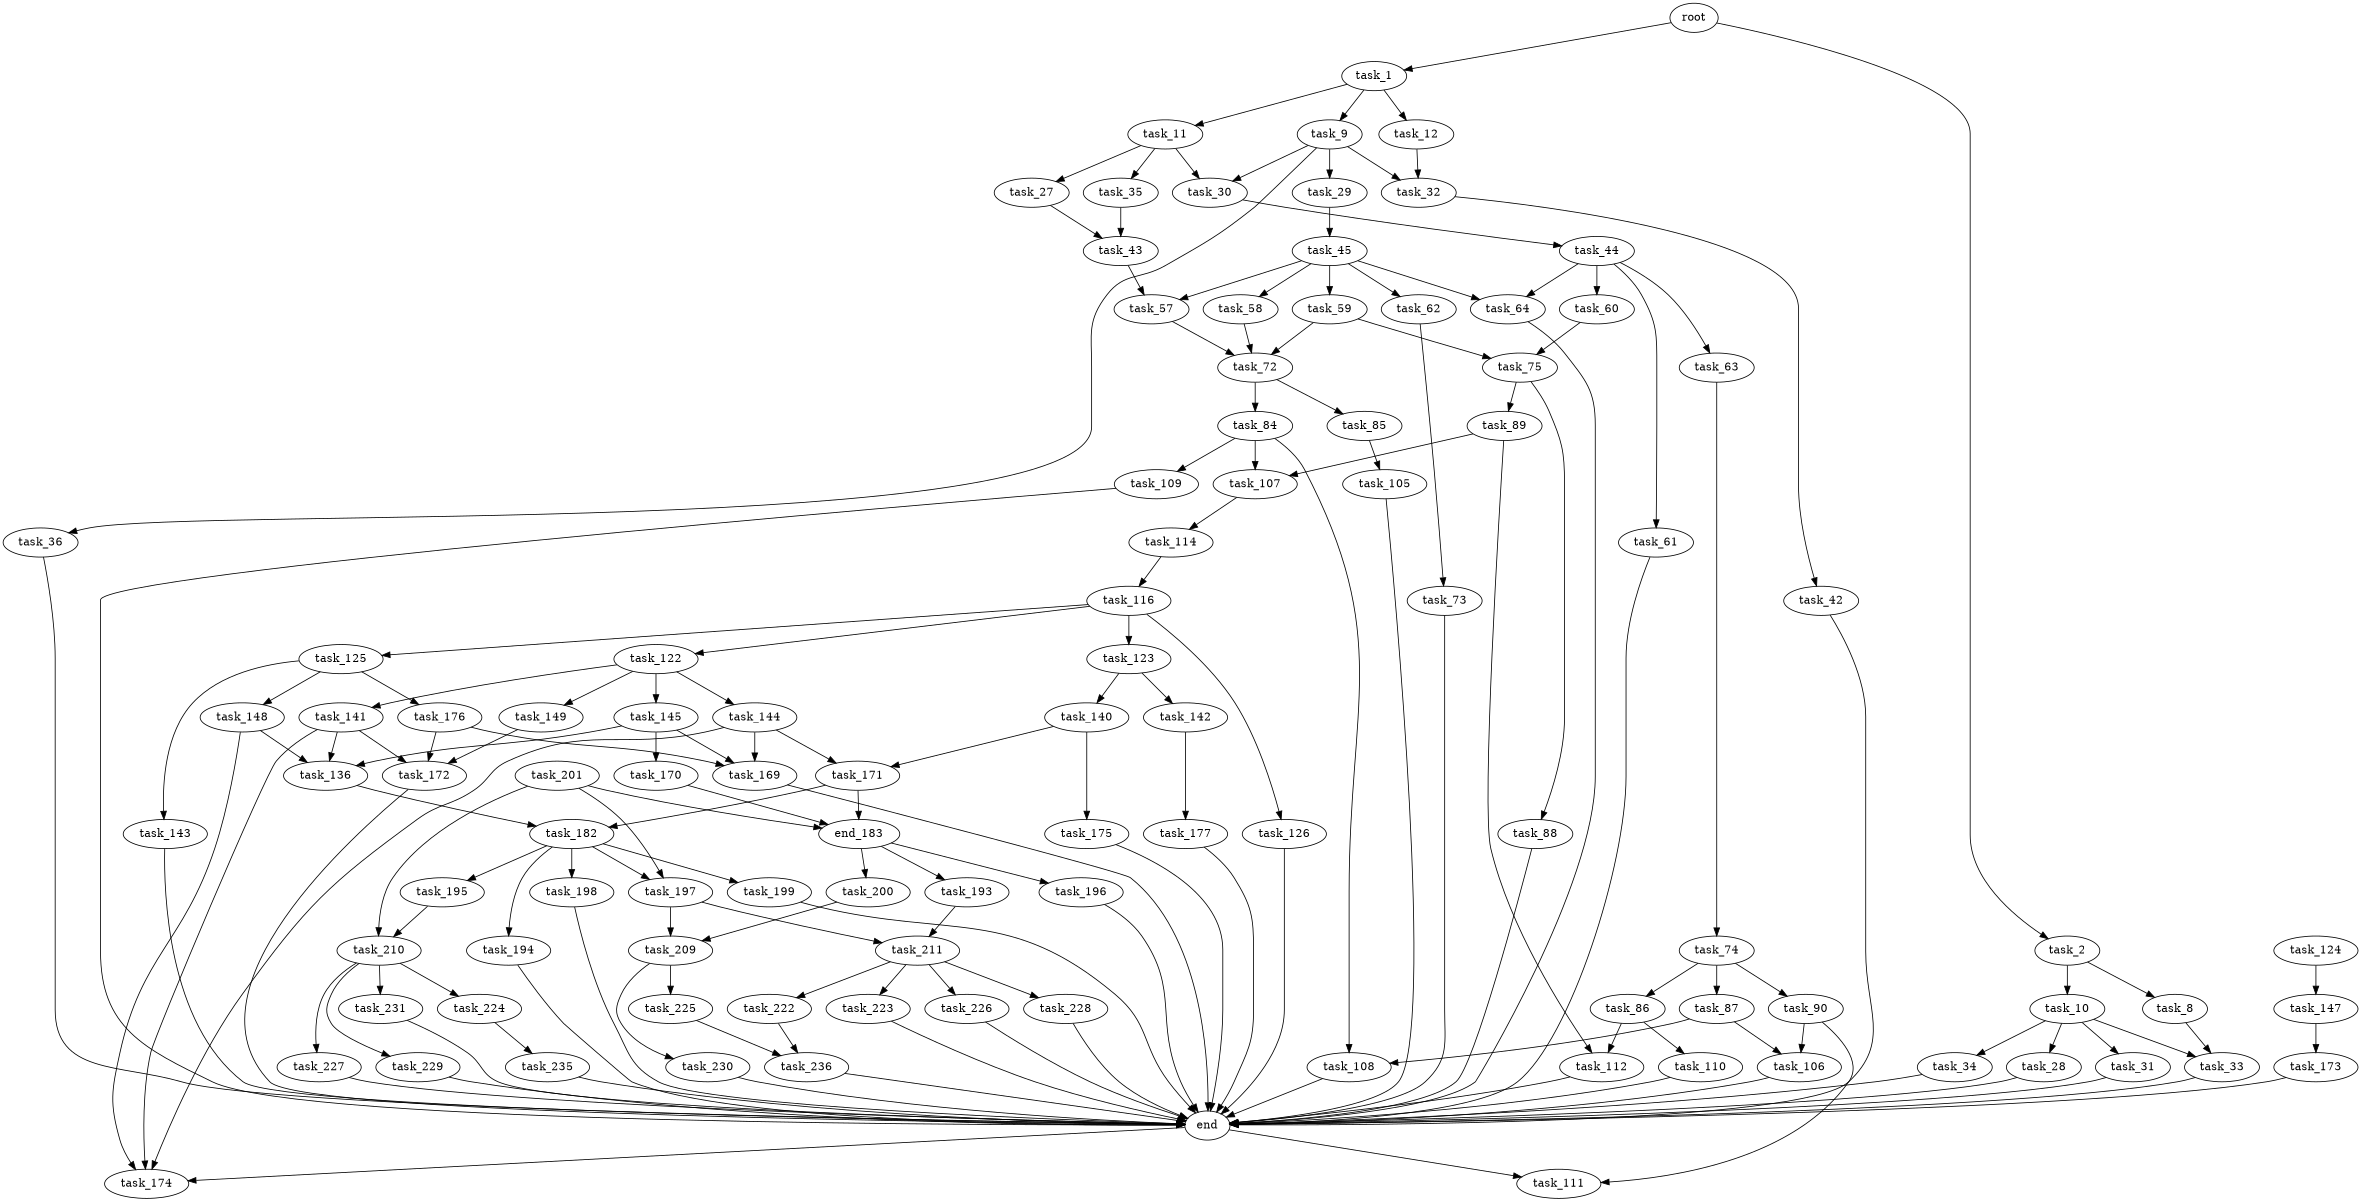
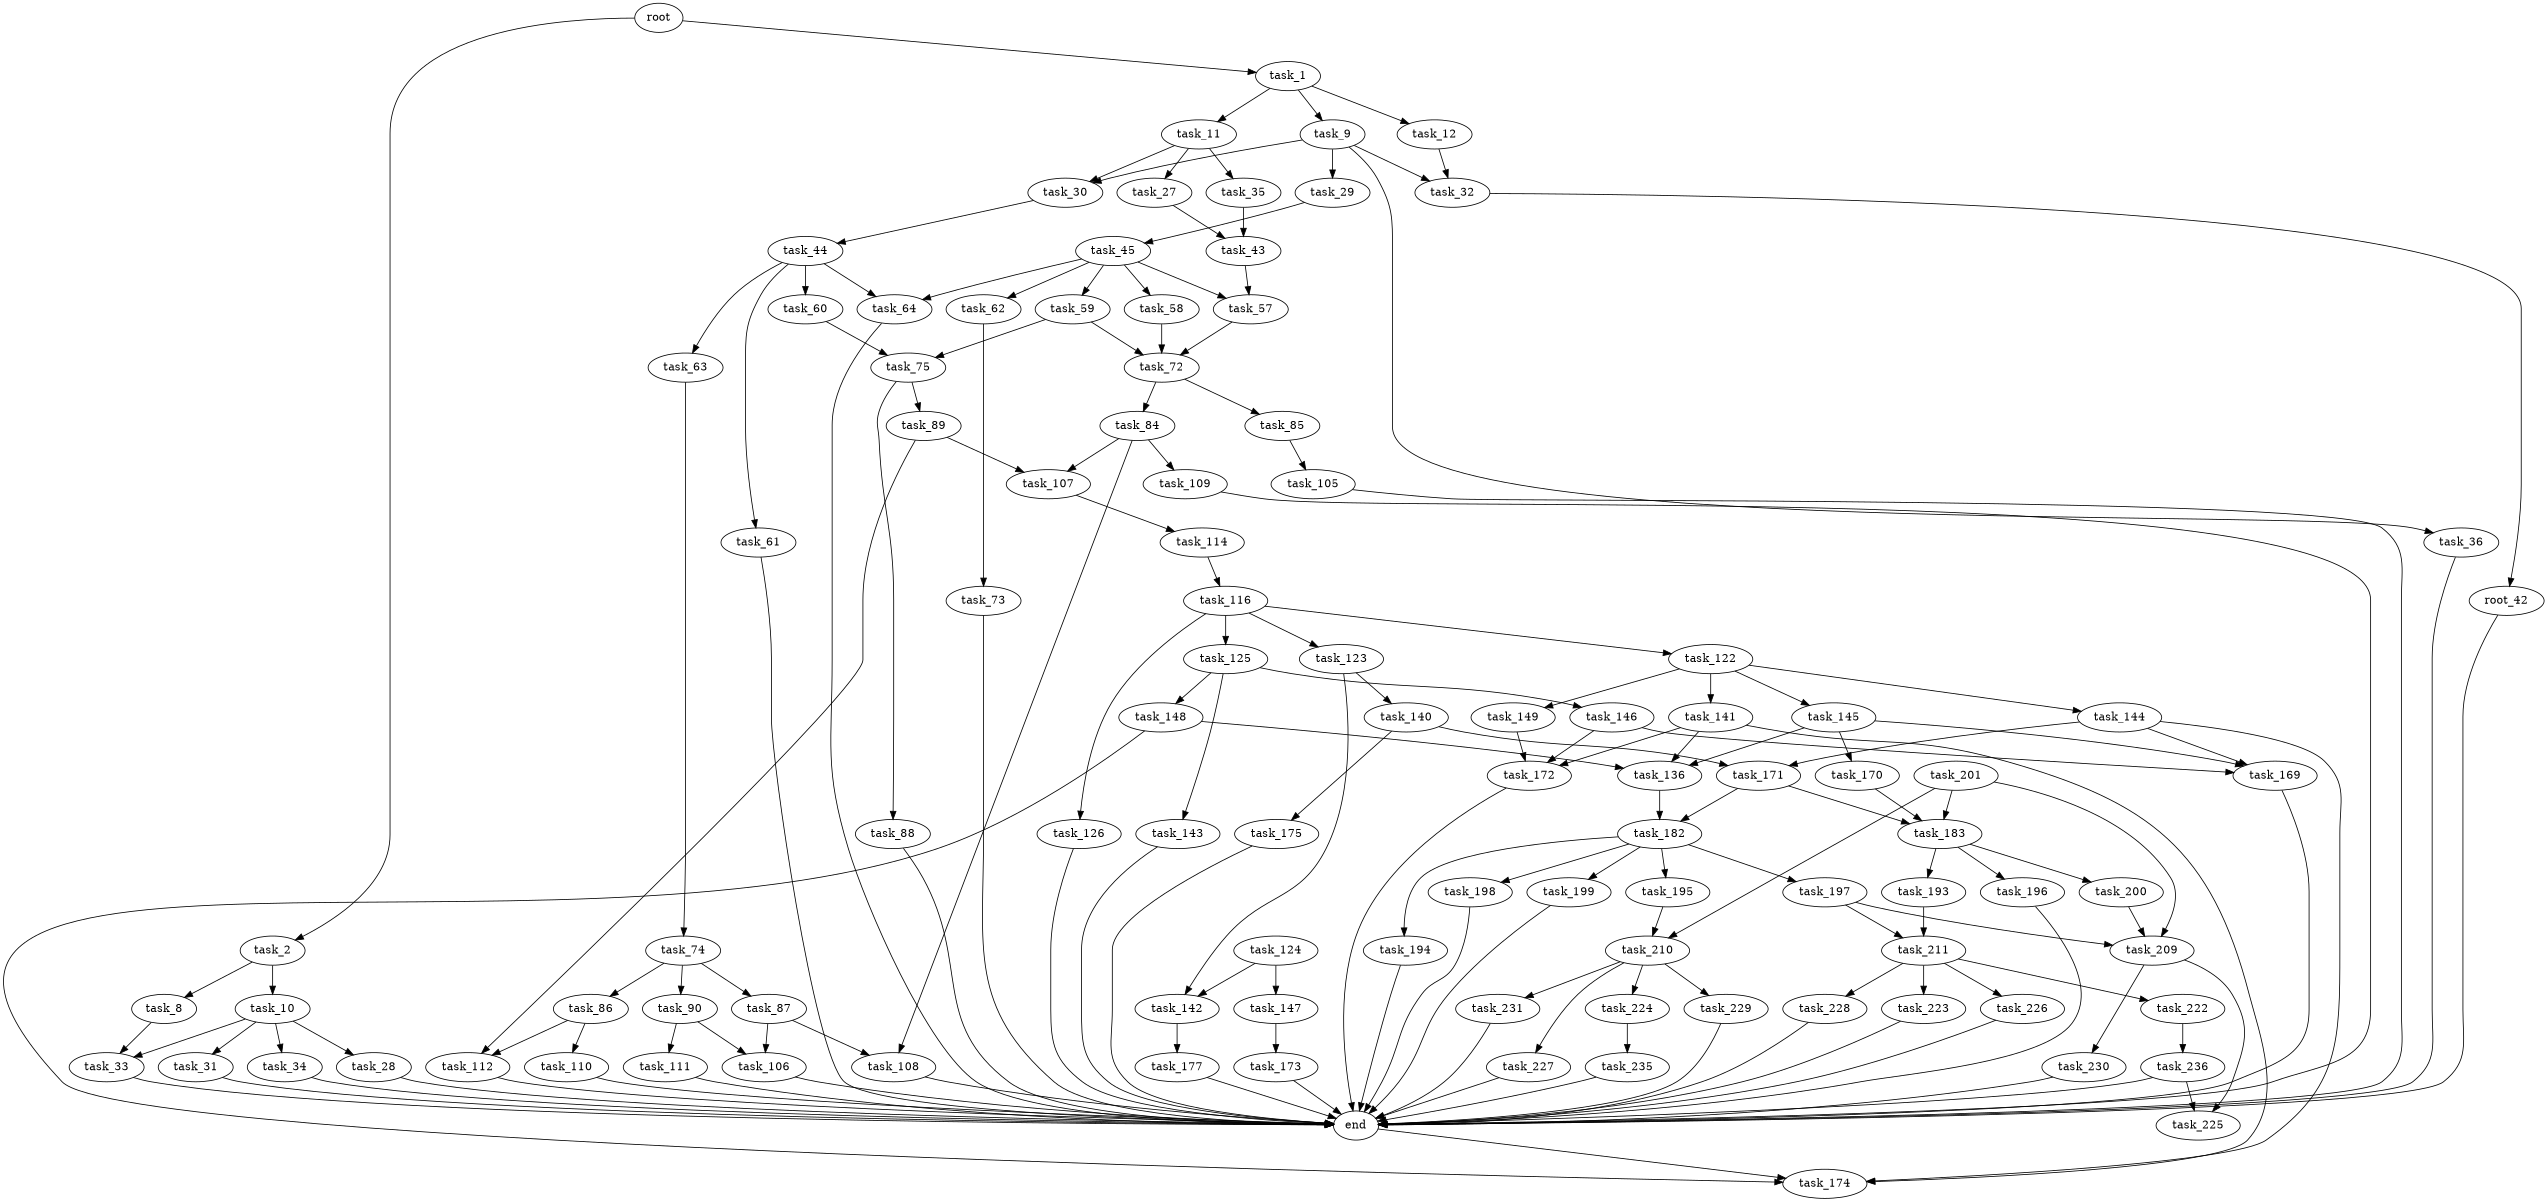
node "task_42": label "task_42" -> "root_42"
node "task_176": label "task_176" -> "task_146"
edge "task_201" -> "task_197": now "task_201" -> "task_209"
node "end_183": label "end_183" -> "task_183"
edge "task_124" -> "task_142": added
edge "task_225" -> "task_236": reversed
edge "end" -> "task_111": reversed
